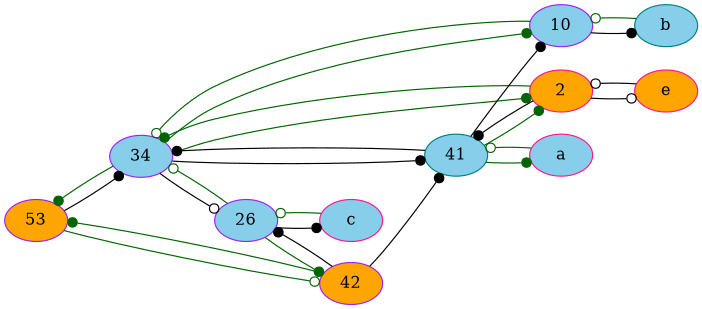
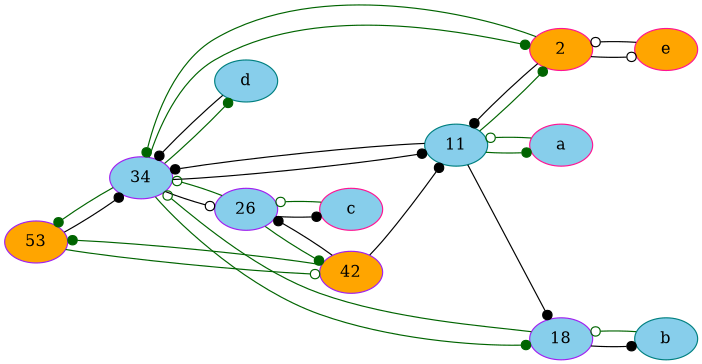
node "10": label "10" -> "18"
node "d": added
node "41": label "41" -> "11"
